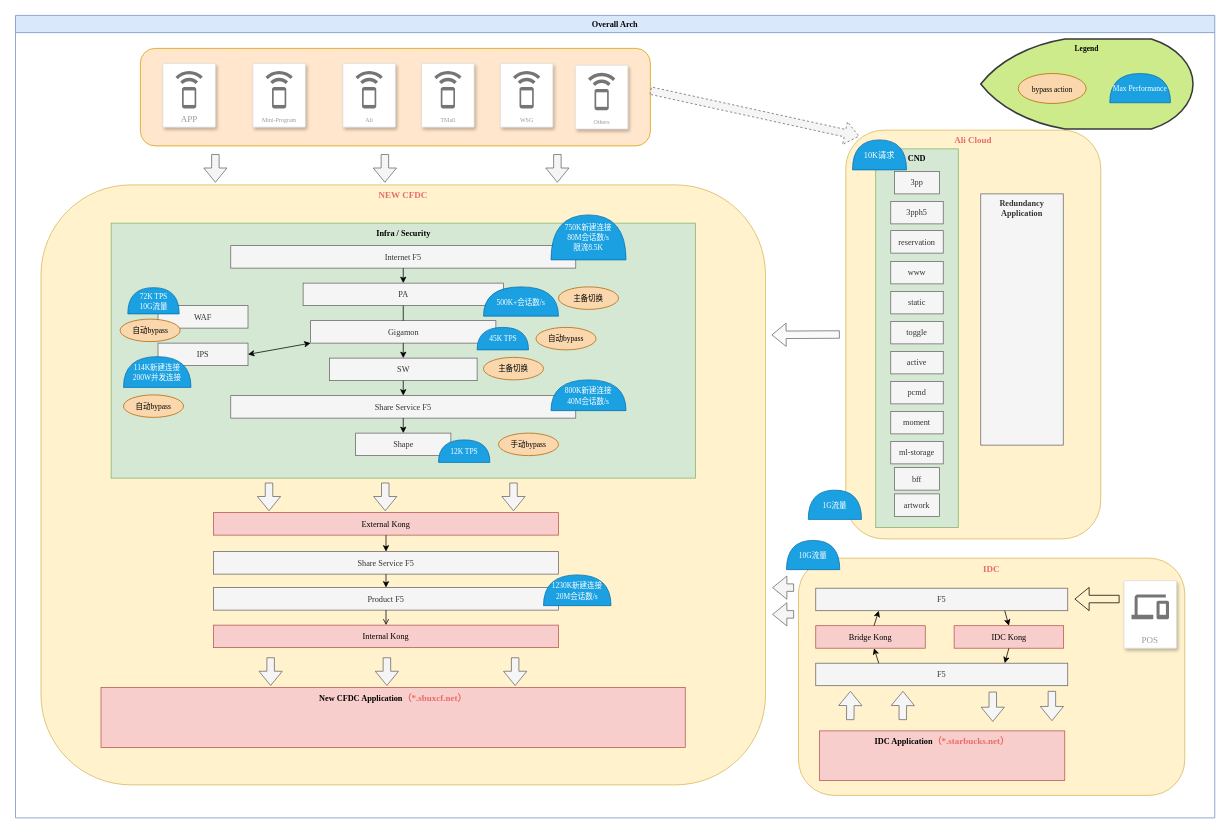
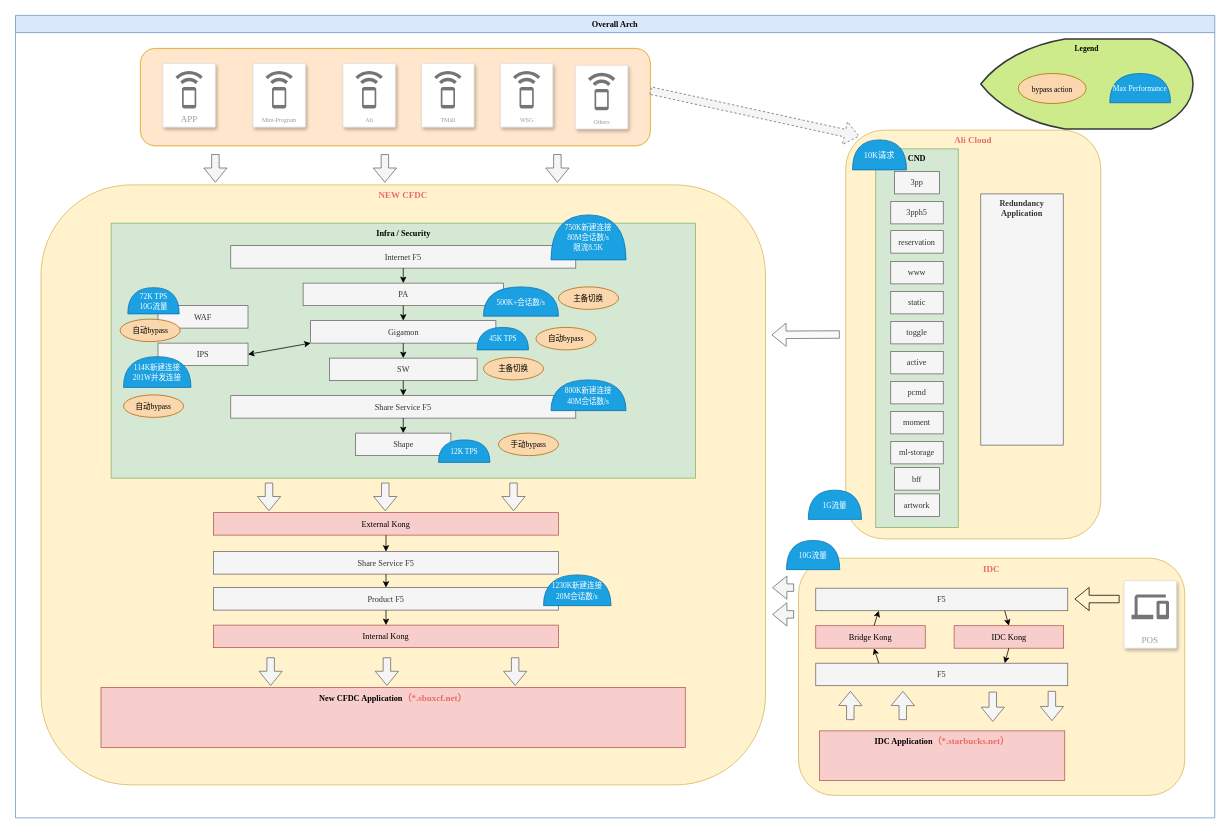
edge "PA" -- "Gigamon": arrowhead none -> classic
node "114K新建连接200W并发连接": label "114K新建连接200W并发连接" -> "114K新建连接201W并发连接"
edge "Product F5" -> "Internal Kong": arrowhead open -> classic
